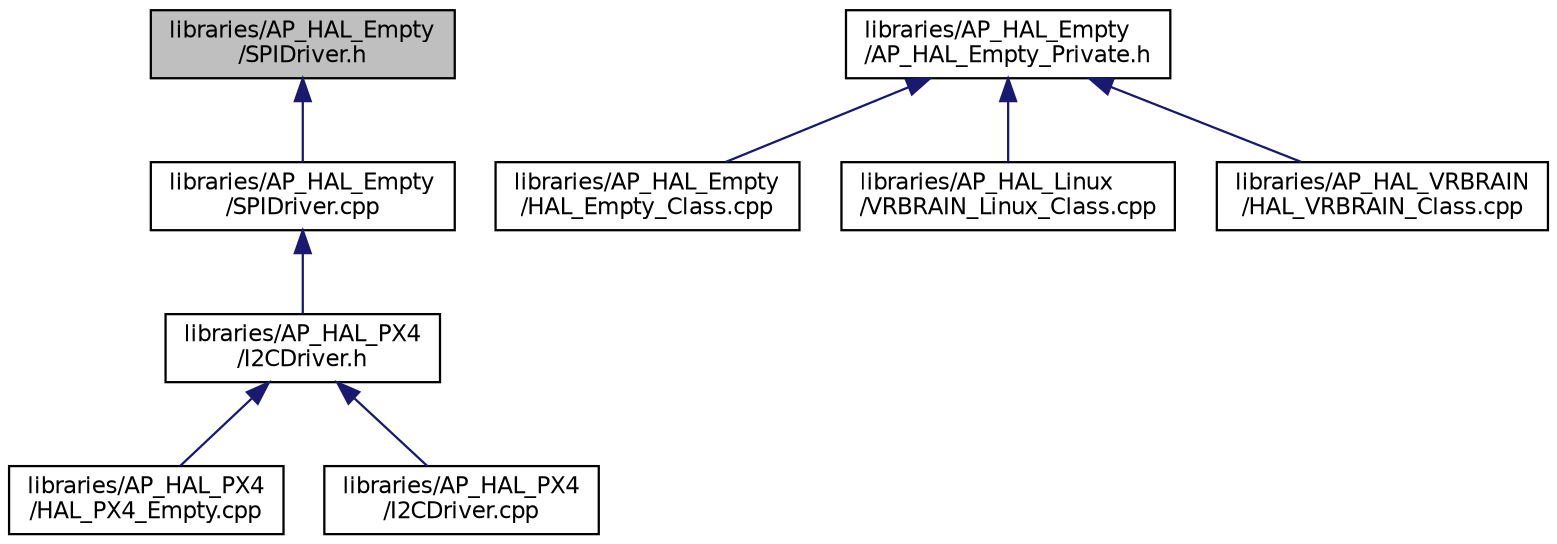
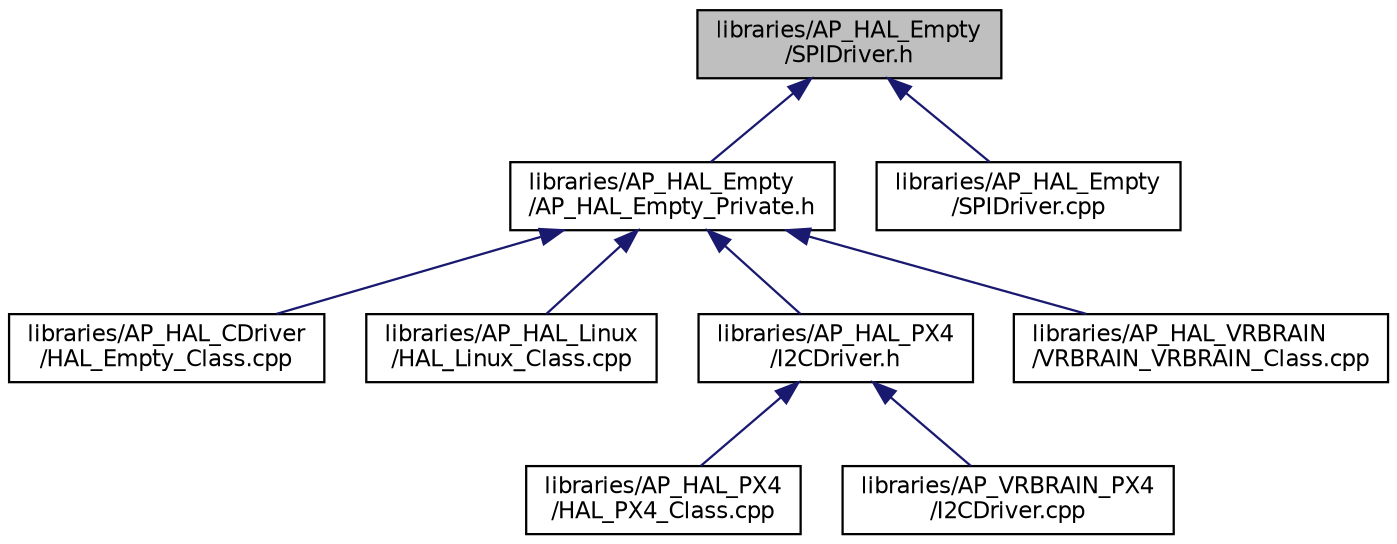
edge "libraries/AP_HAL_Empty /AP_HAL_Empty_Private.h" -> "libraries/AP_HAL_Empty /SPIDriver.h": added
node "libraries/AP_HAL_Empty /HAL_Empty_Class.cpp": label "libraries/AP_HAL_Empty /HAL_Empty_Class.cpp" -> "libraries/AP_HAL_CDriver /HAL_Empty_Class.cpp"
node "libraries/AP_HAL_Linux /VRBRAIN_Linux_Class.cpp": label "libraries/AP_HAL_Linux /VRBRAIN_Linux_Class.cpp" -> "libraries/AP_HAL_Linux /HAL_Linux_Class.cpp"
node "libraries/AP_HAL_VRBRAIN /HAL_VRBRAIN_Class.cpp": label "libraries/AP_HAL_VRBRAIN /HAL_VRBRAIN_Class.cpp" -> "libraries/AP_HAL_VRBRAIN /VRBRAIN_VRBRAIN_Class.cpp"
edge "libraries/AP_HAL_PX4 /I2CDriver.h" -> "libraries/AP_HAL_Empty /SPIDriver.cpp": now "libraries/AP_HAL_PX4 /I2CDriver.h" -> "libraries/AP_HAL_Empty /AP_HAL_Empty_Private.h"
node "libraries/AP_HAL_PX4 /HAL_PX4_Empty.cpp": label "libraries/AP_HAL_PX4 /HAL_PX4_Empty.cpp" -> "libraries/AP_HAL_PX4 /HAL_PX4_Class.cpp"
node "libraries/AP_HAL_PX4 /I2CDriver.cpp": label "libraries/AP_HAL_PX4 /I2CDriver.cpp" -> "libraries/AP_VRBRAIN_PX4 /I2CDriver.cpp"
